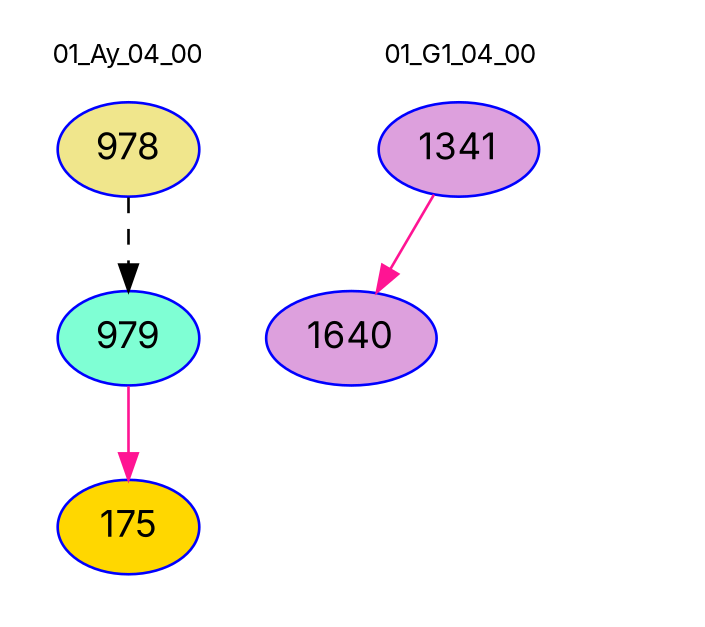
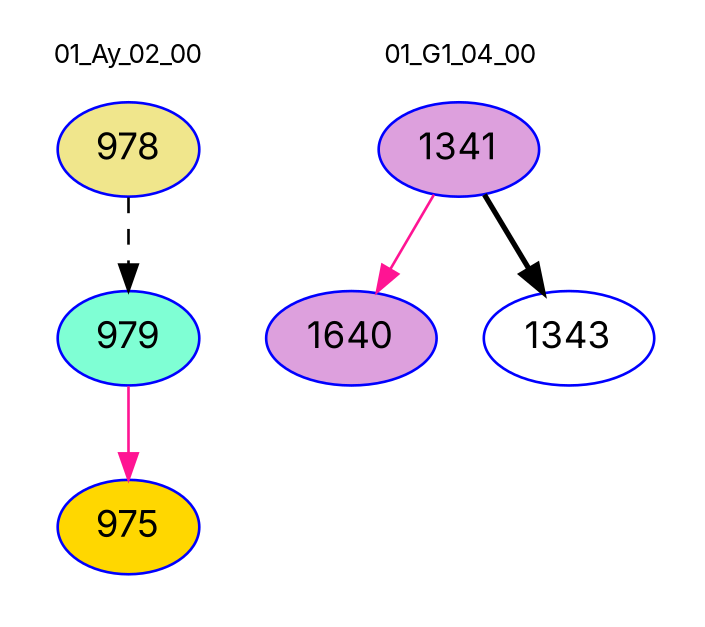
cluster "01_Ay_04_00": label "01_Ay_04_00" -> "01_Ay_02_00"
node "1343": added
node "175": label "175" -> "975"
